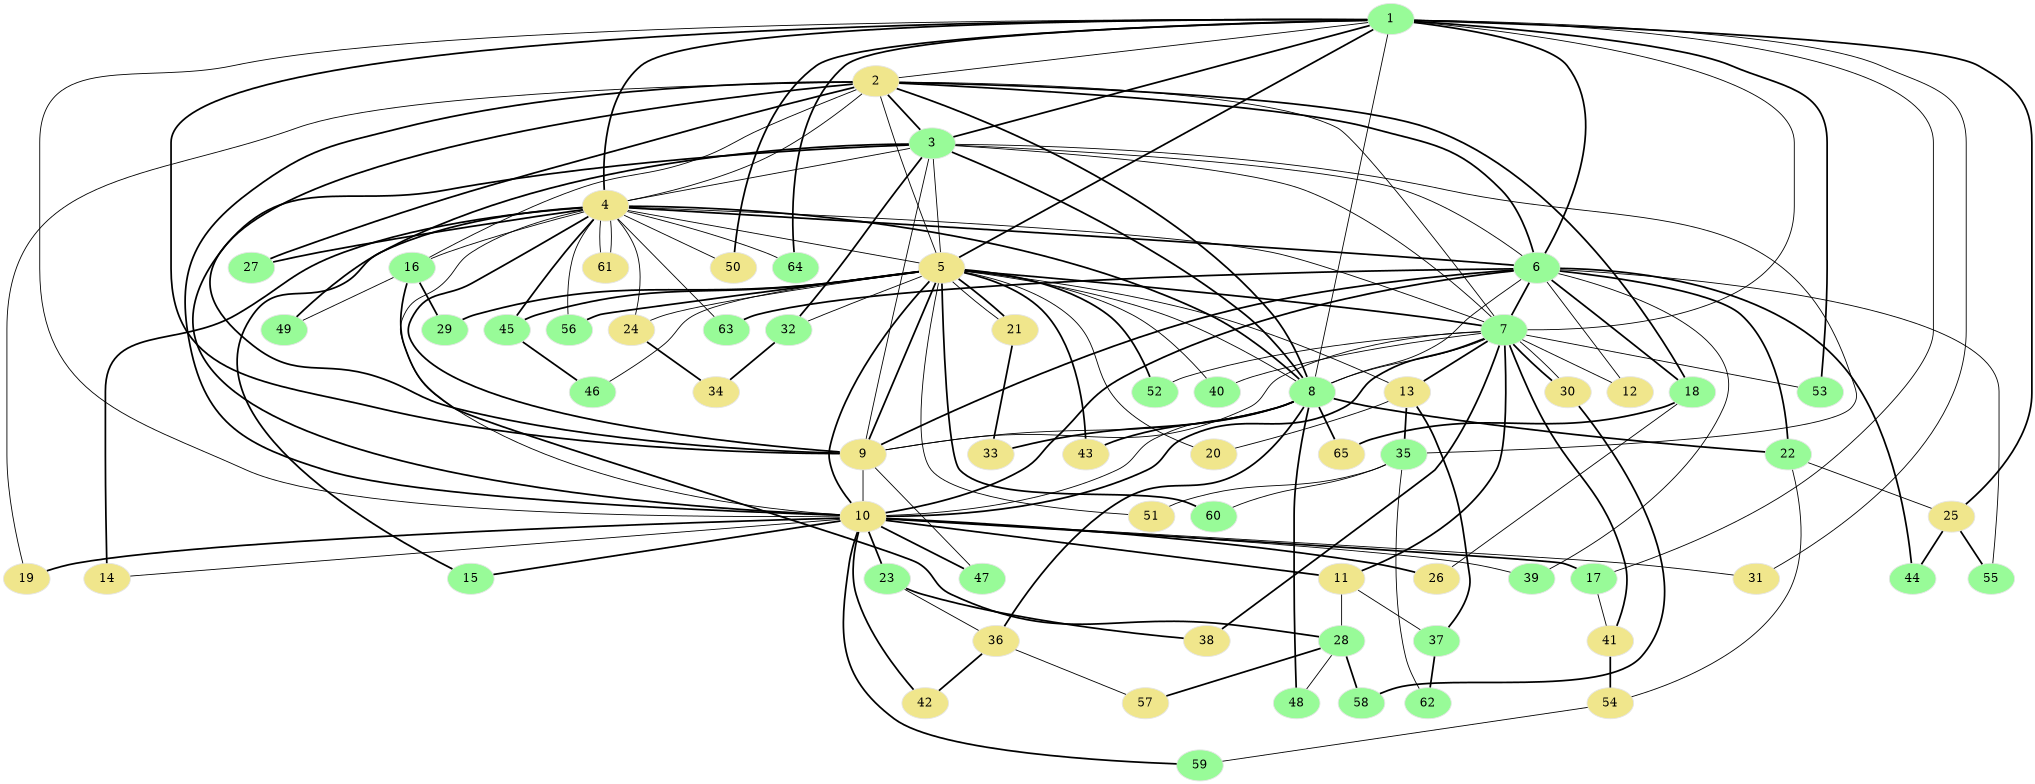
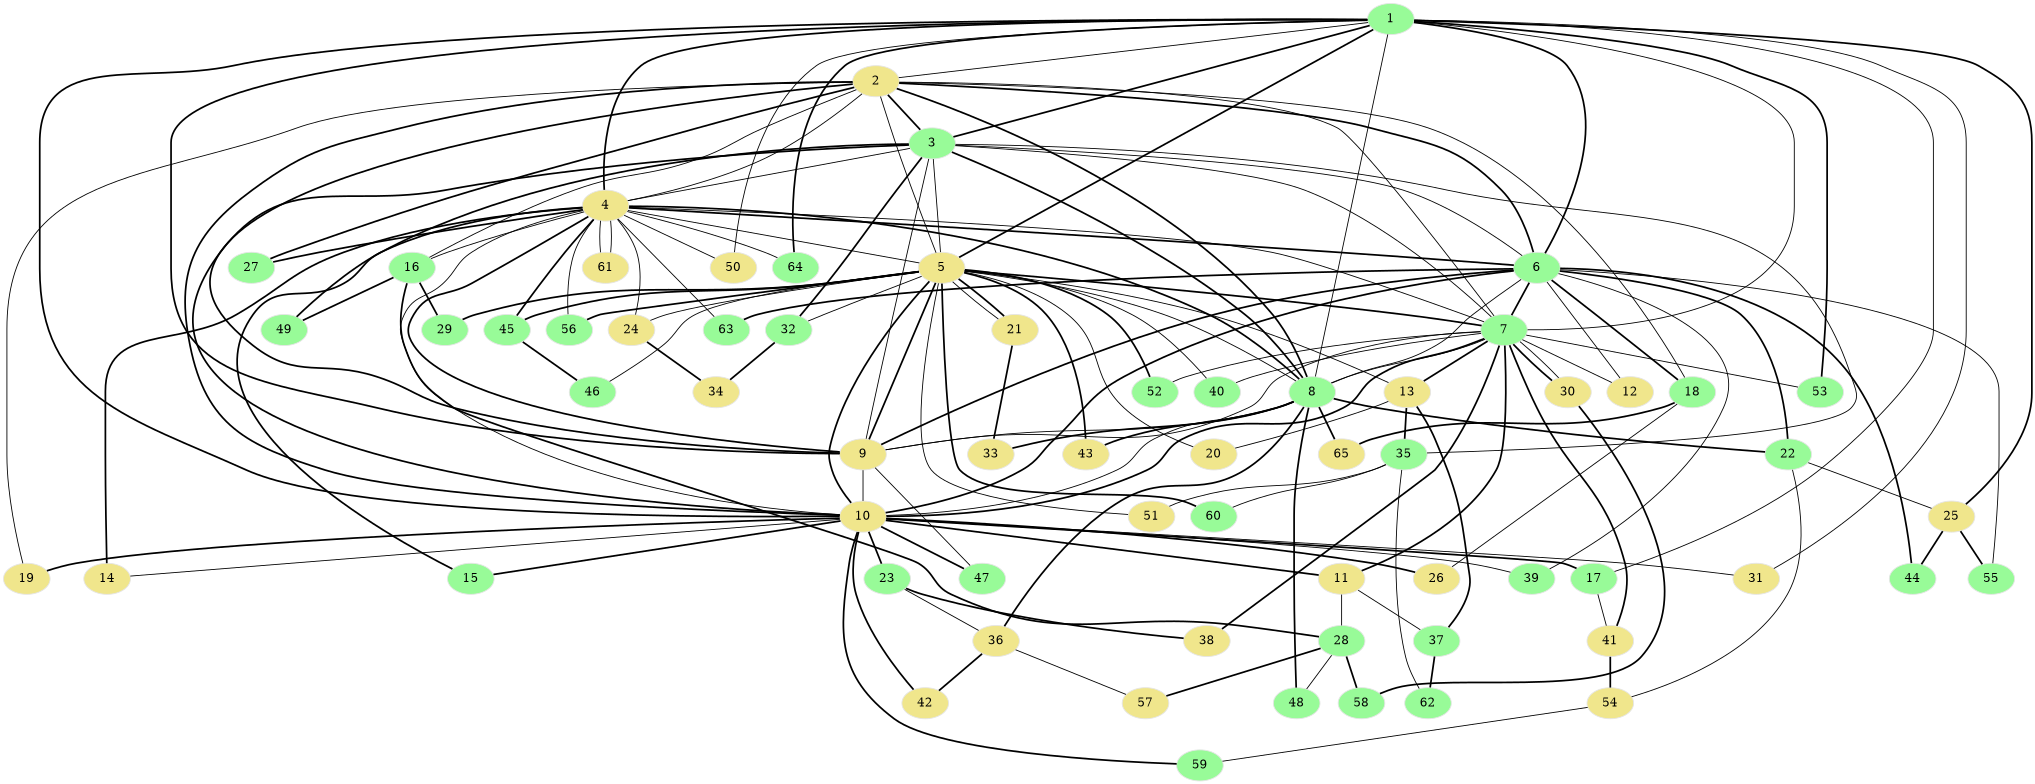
edge "1" -- "50": style bold -> solid
edge "1" -- "10": style solid -> bold
edge "2" -- "18": style bold -> solid
edge "16" -- "49": style solid -> bold
